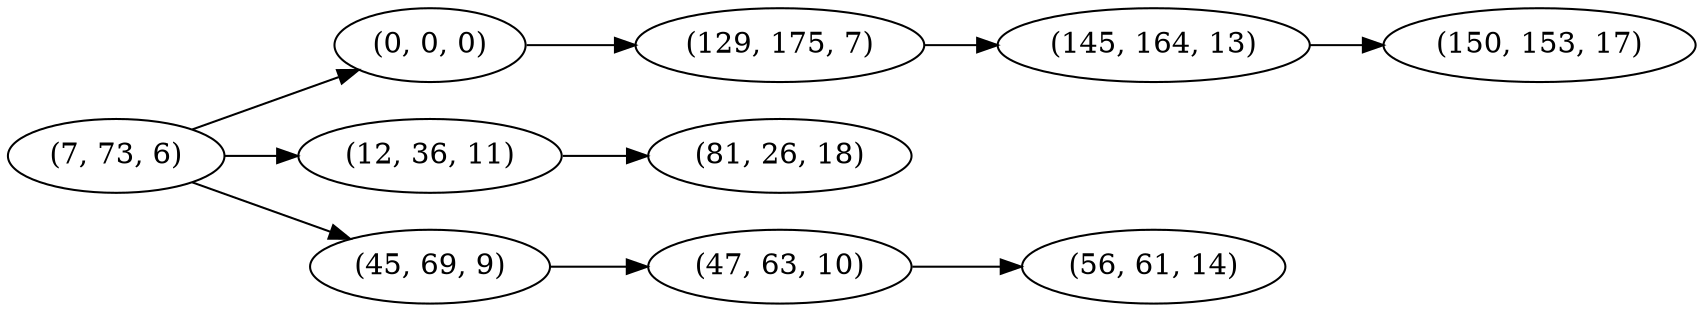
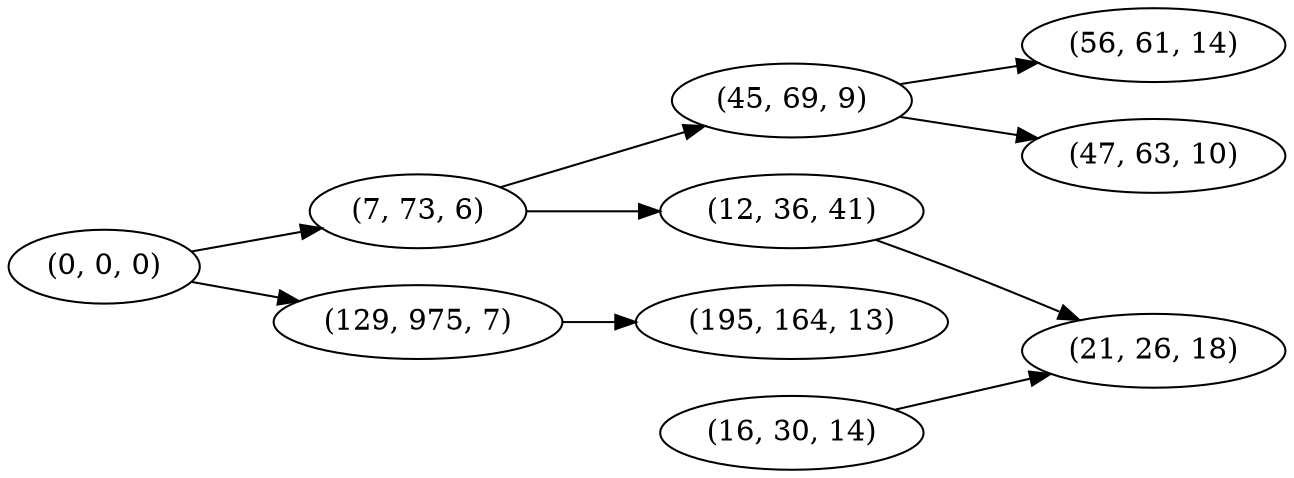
node "(129, 175, 7)": label "(129, 175, 7)" -> "(129, 975, 7)"
node "(145, 164, 13)": label "(145, 164, 13)" -> "(195, 164, 13)"
node "(150, 153, 17)": removed
edge "(7, 73, 6)" -> "(0, 0, 0)": reversed
node "(12, 36, 11)": label "(12, 36, 11)" -> "(12, 36, 41)"
node "(81, 26, 18)": label "(81, 26, 18)" -> "(21, 26, 18)"
edge "(47, 63, 10)" -> "(56, 61, 14)": now "(45, 69, 9)" -> "(56, 61, 14)"
node "(16, 30, 14)": added
